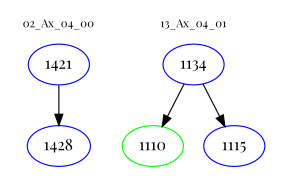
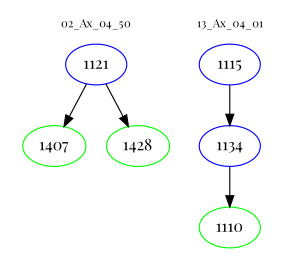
cluster "02_Ax_04_00": label "02_Ax_04_00" -> "02_Ax_04_50"
node "1421": label "1421" -> "1121"
edge "1134" -> "1115": reversed
node "1407": added
node "1428": color blue -> green
